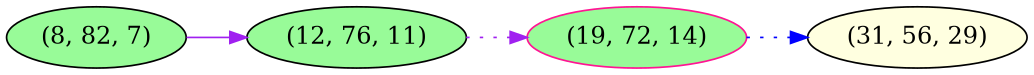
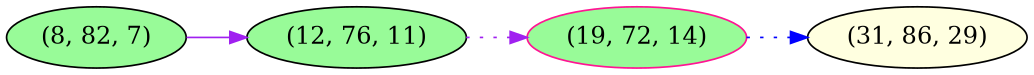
node "(31, 56, 29)": label "(31, 56, 29)" -> "(31, 86, 29)"
